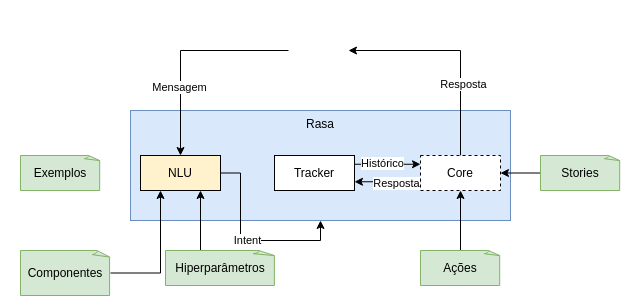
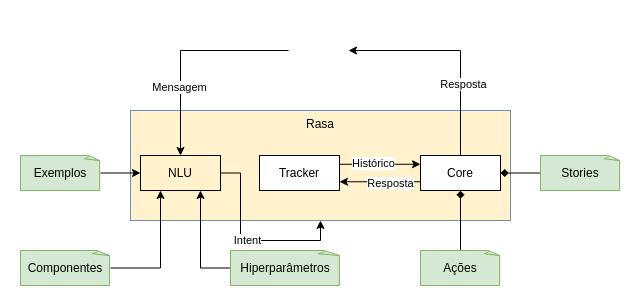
node "Rasa": fillcolor #dae8fc -> #fff2cc
edge "Exemplos" -> "NLU": added
node "Tracker": moved (315, 173) -> (300, 173)
node "Core": style dashed -> solid
edge "Stories" -> "Core": arrowhead classic -> diamond
edge "Ações" -> "Core": arrowhead classic -> diamond
node "Hiperparâmetros": moved (221, 268) -> (286, 268)
node "Componentes": size 90x45 -> 90x35
